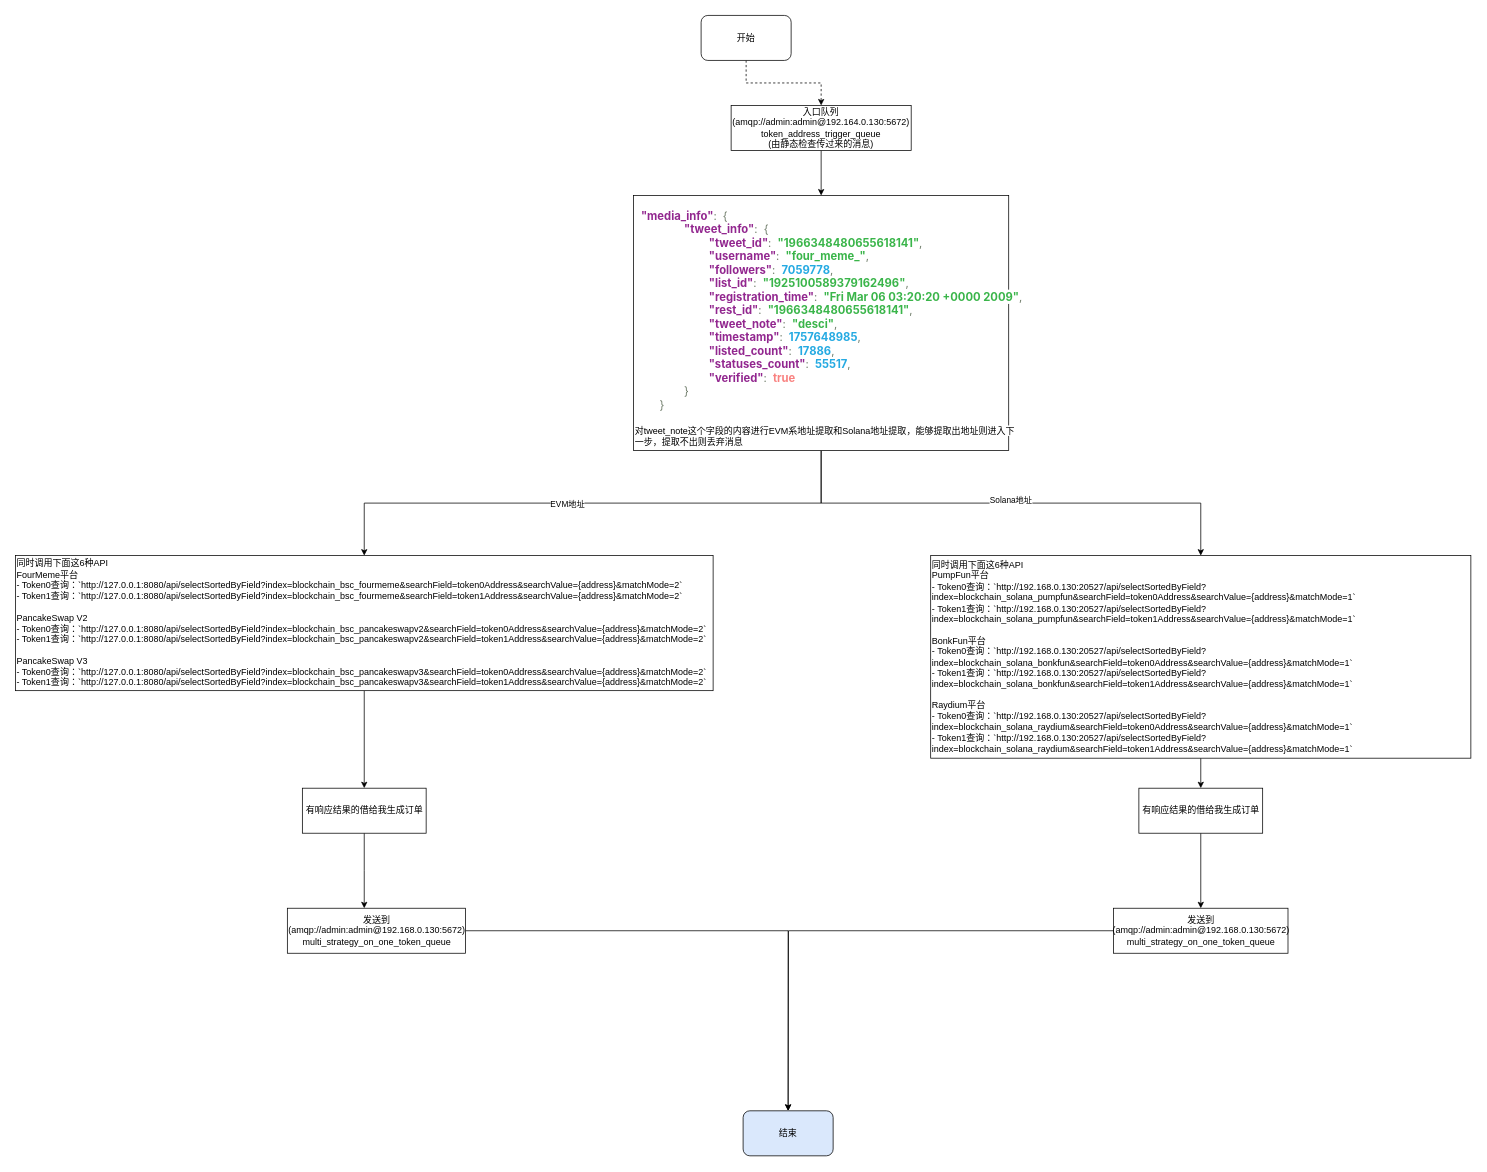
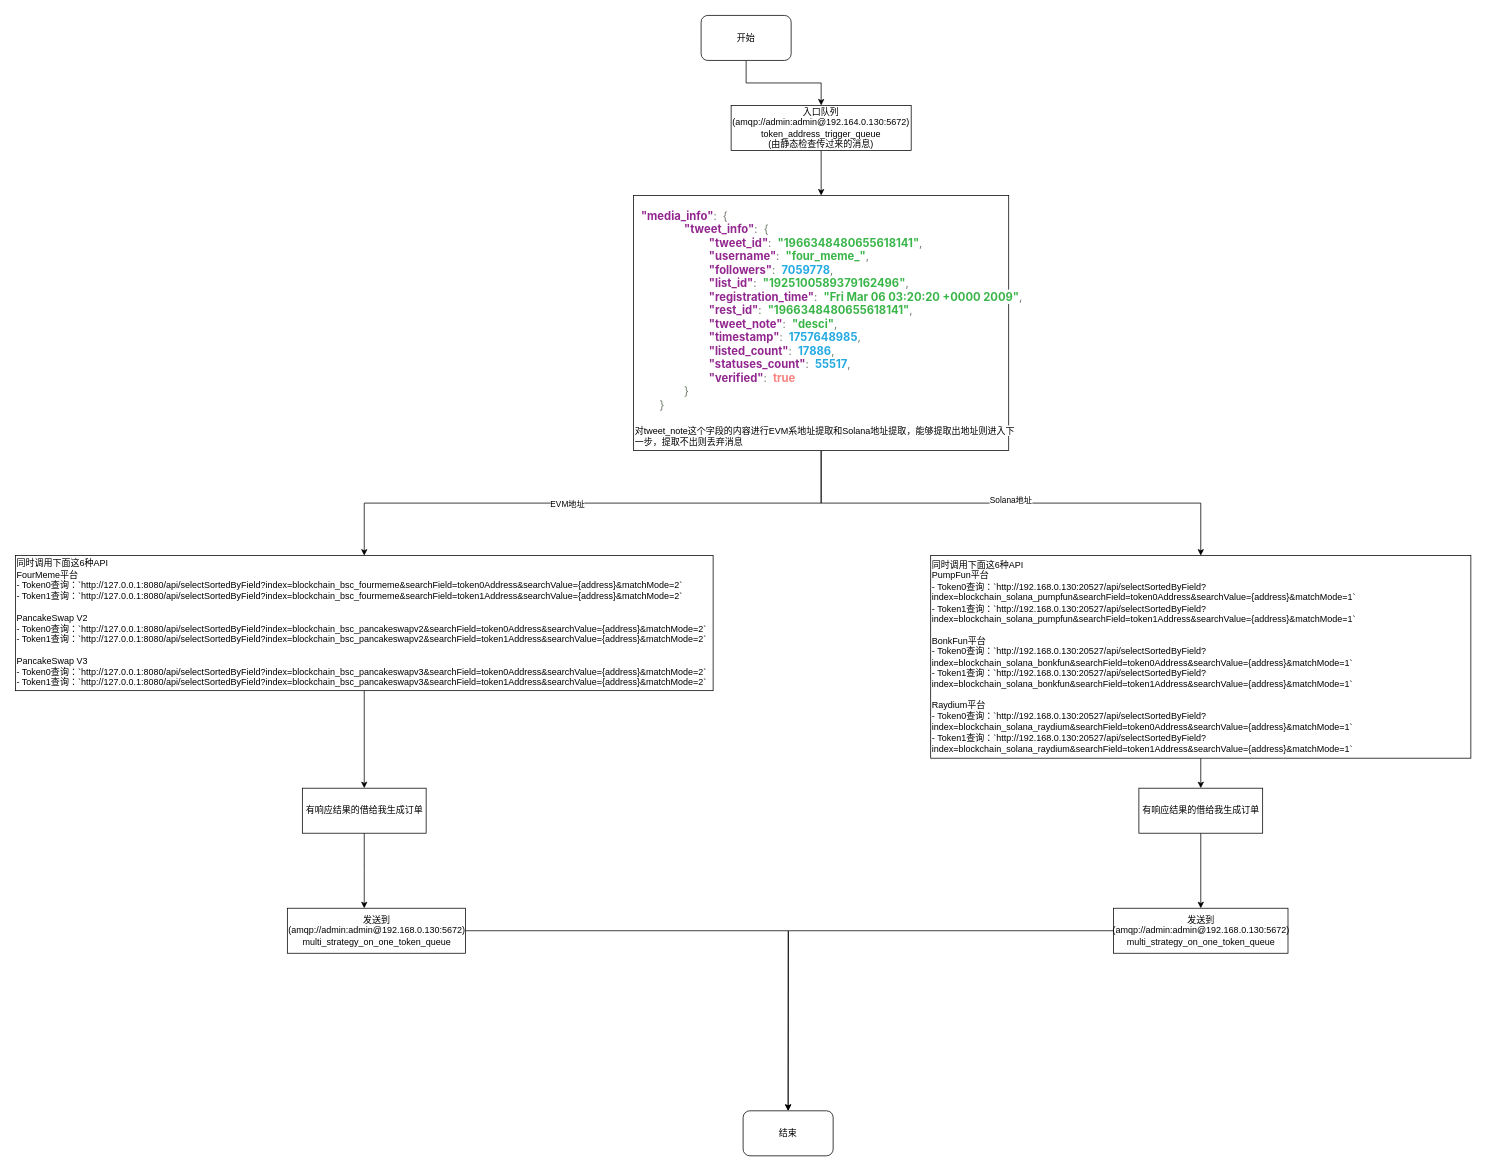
edge "开始" -> "入口队列(amqp://admin:admin@192.164.0.130:5672) token_address_trigger_queue (由静态检查传过来的消息)": style dashed -> solid
node "结束": fillcolor #dae8fc -> #ffffff
